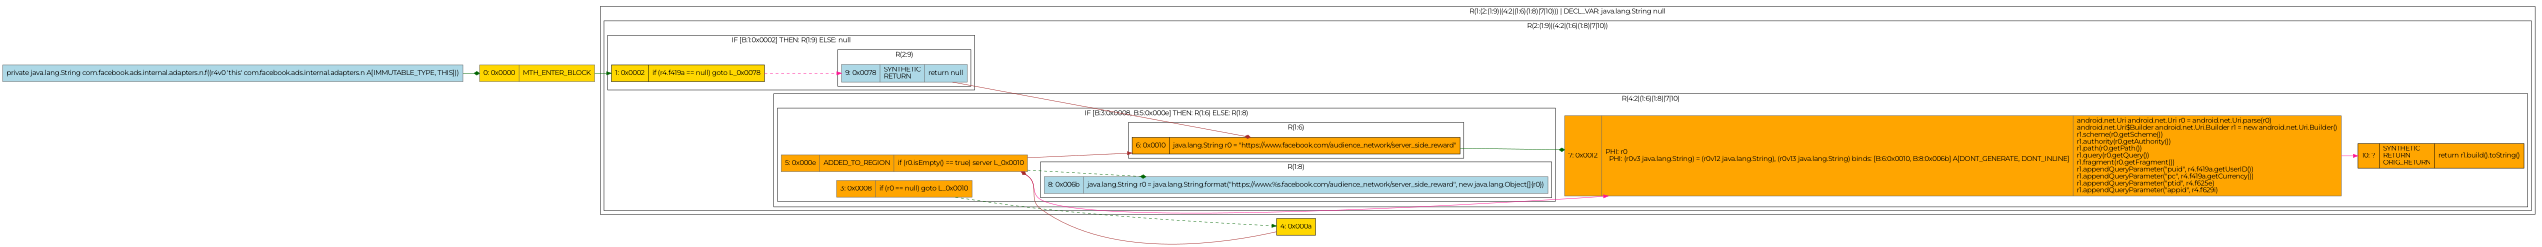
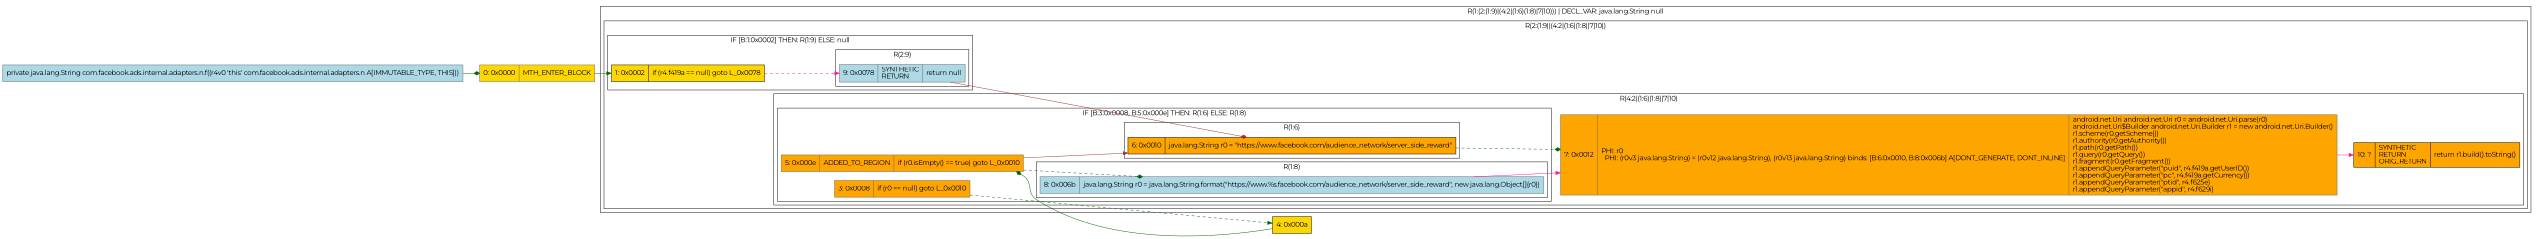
edge "6: 0x0010" -> "7: 0x0012": style solid -> dashed
node "5: 0x000e": text "if (r0.isEmpty() == true) server L_0x0010" -> "if (r0.isEmpty() == true) goto L_0x0010"
edge "5: 0x000e" -> "7: 0x0012": now "8: 0x006b" -> "7: 0x0012"
edge "4: 0x000a" -> "5: 0x000e": color brown -> darkgreen
